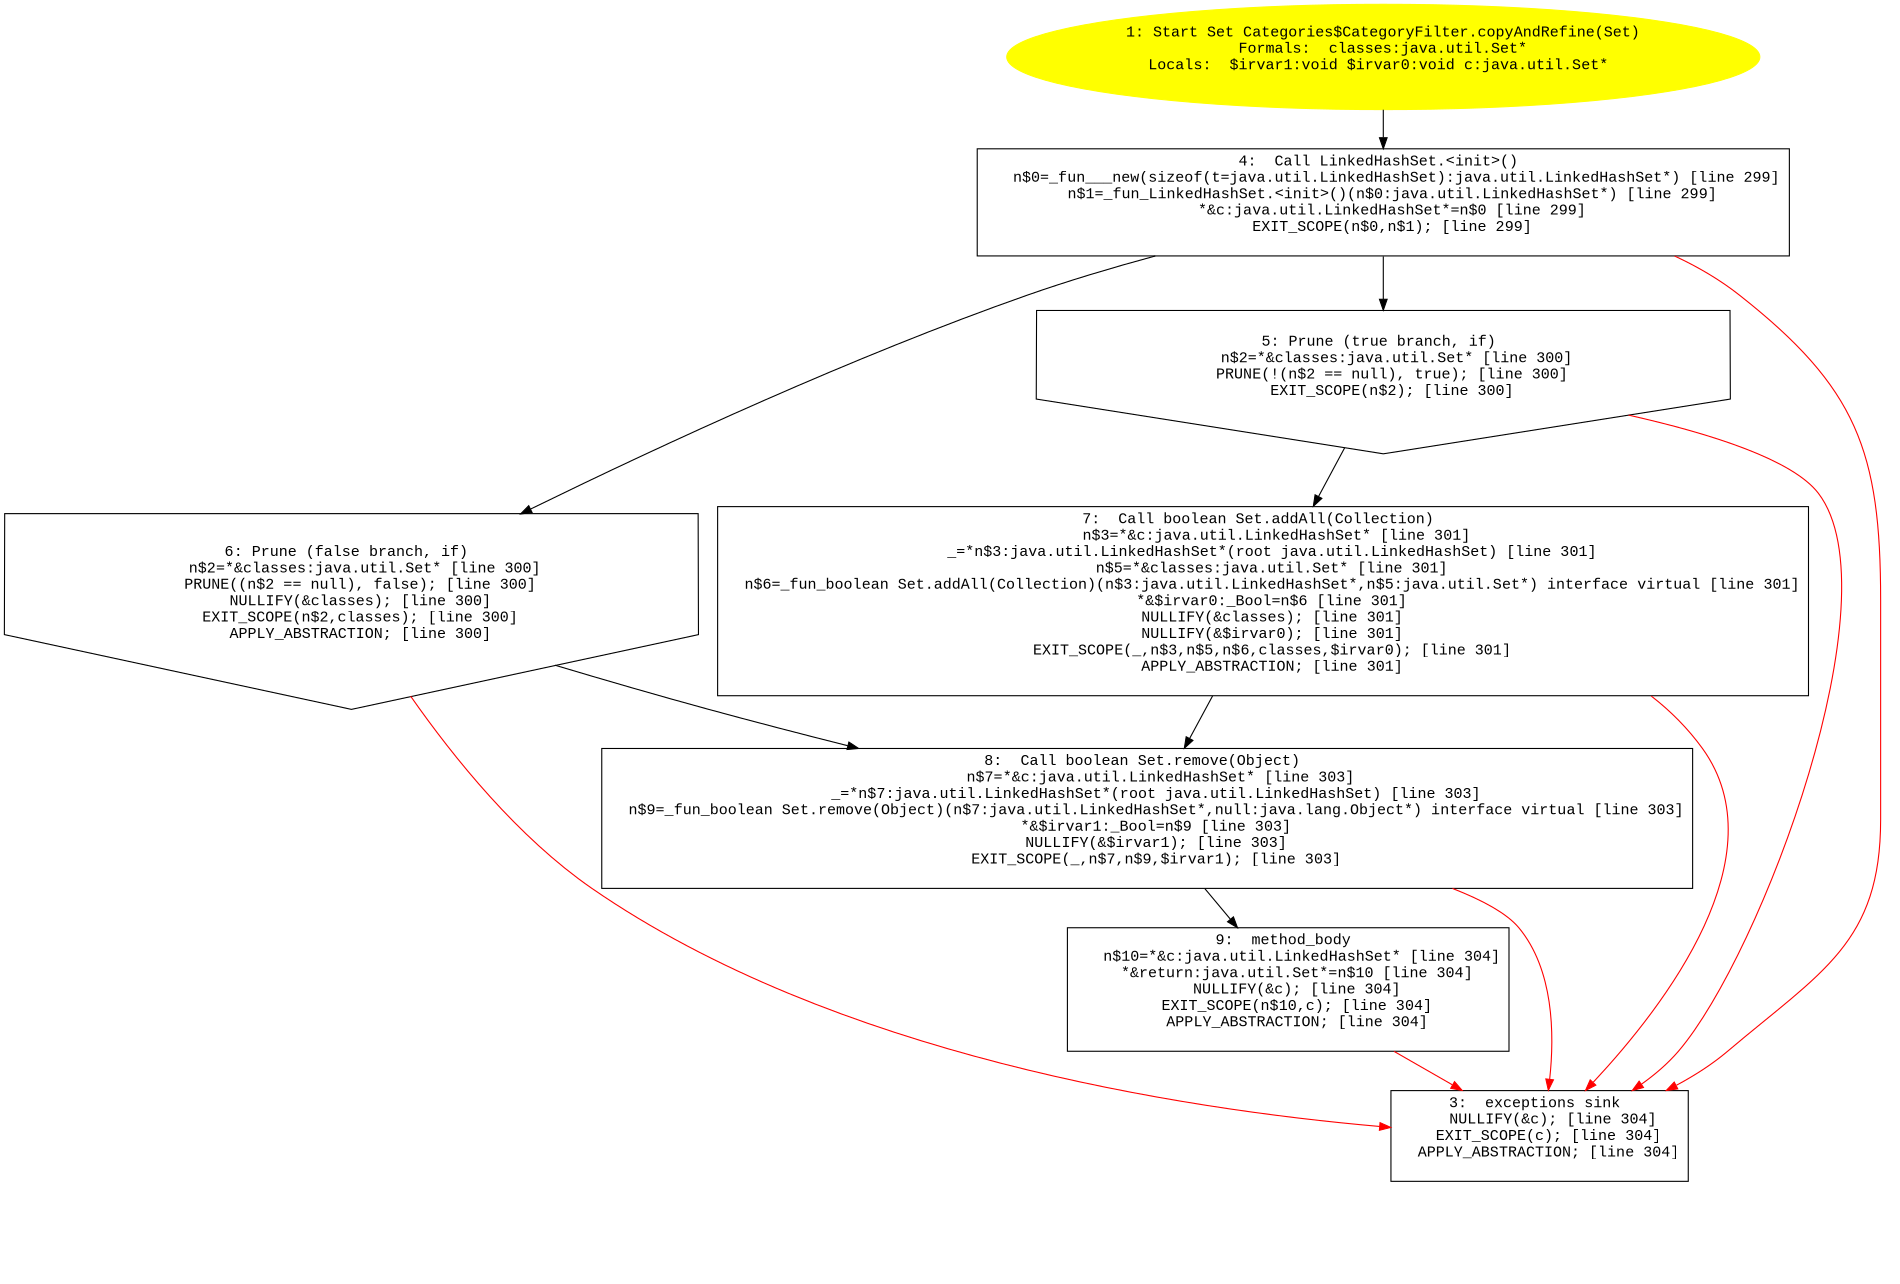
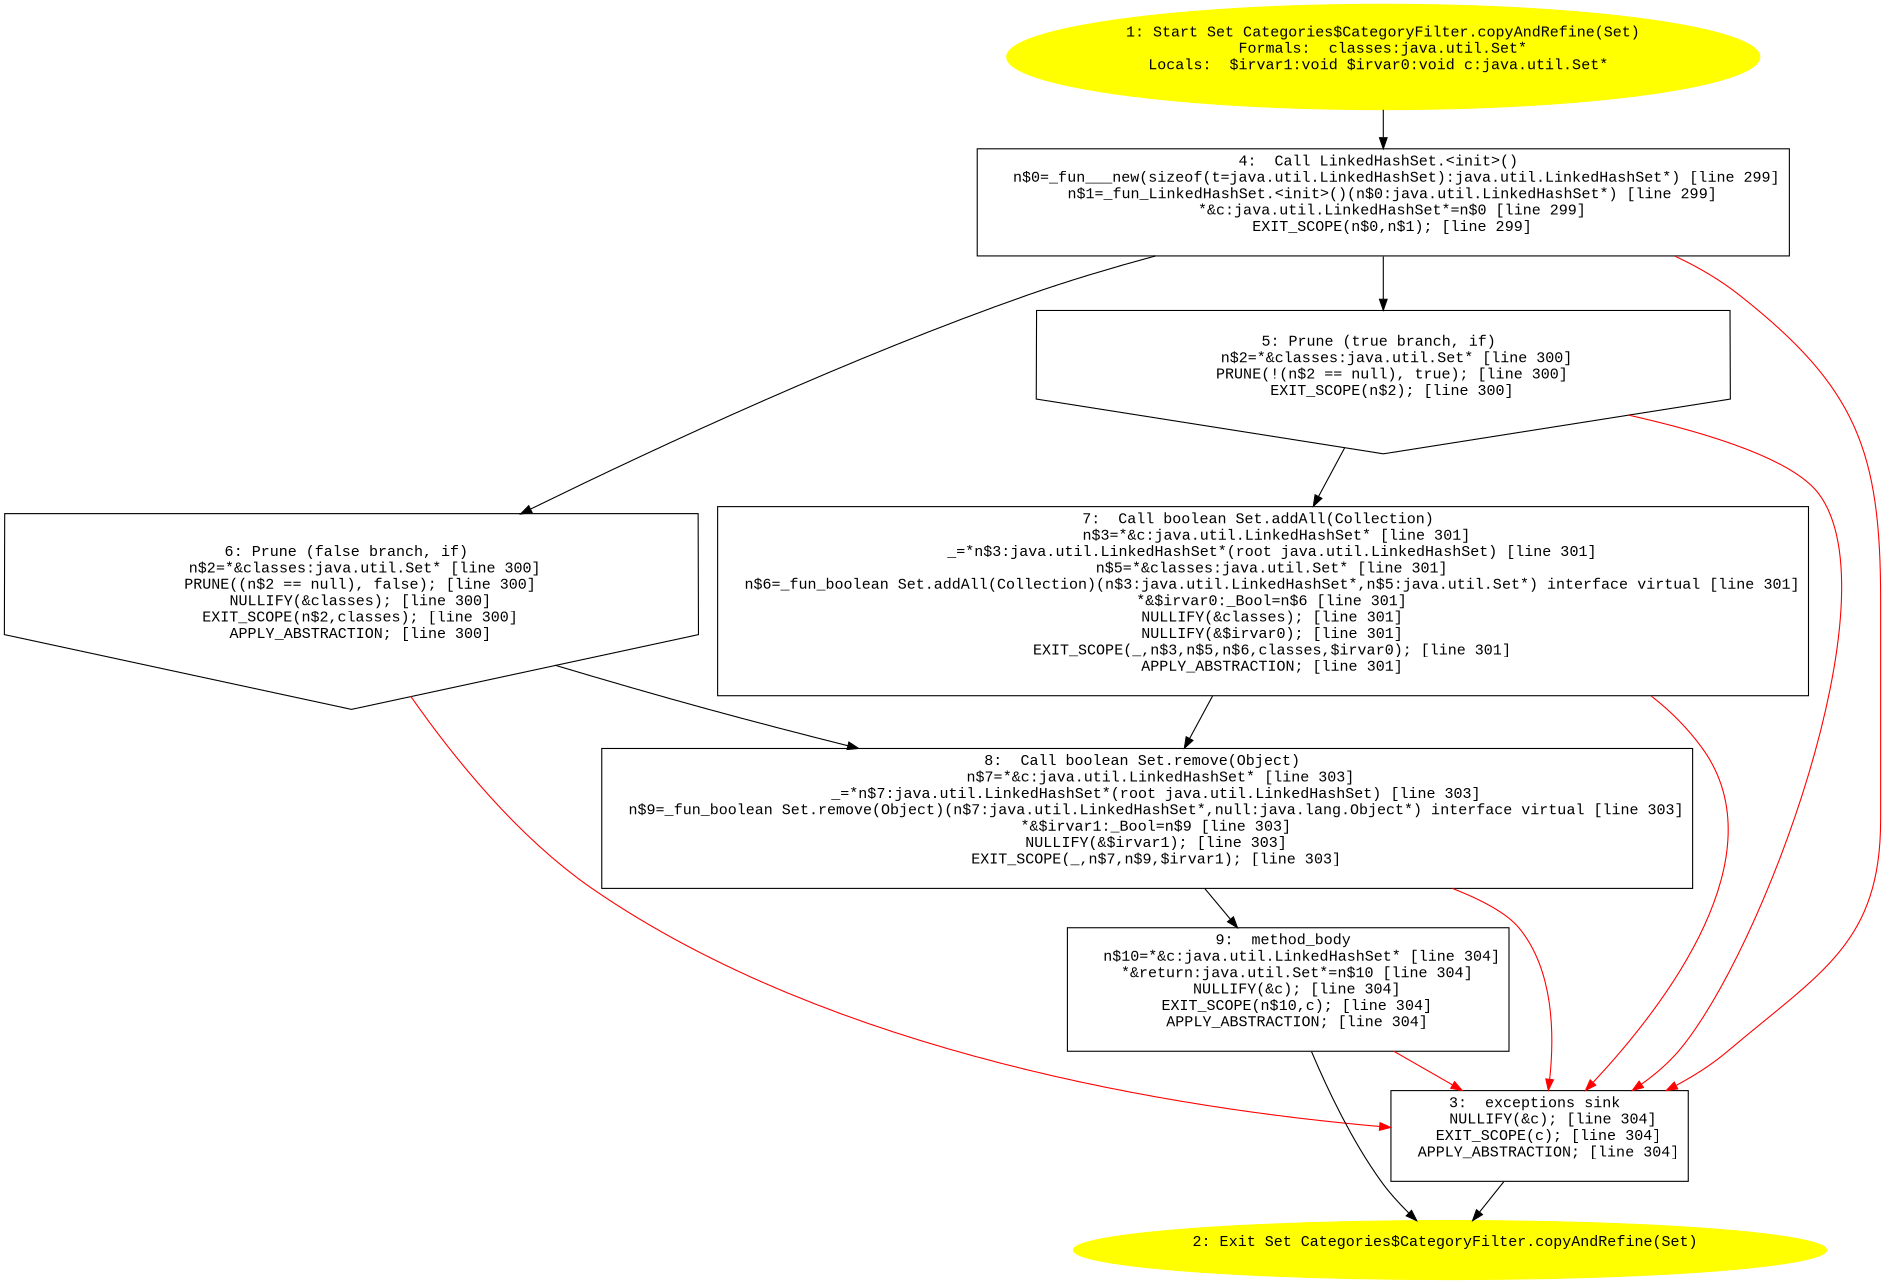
node "2: Exit Set Categories$CategoryFilter.copyAndRefine(Set)": added
